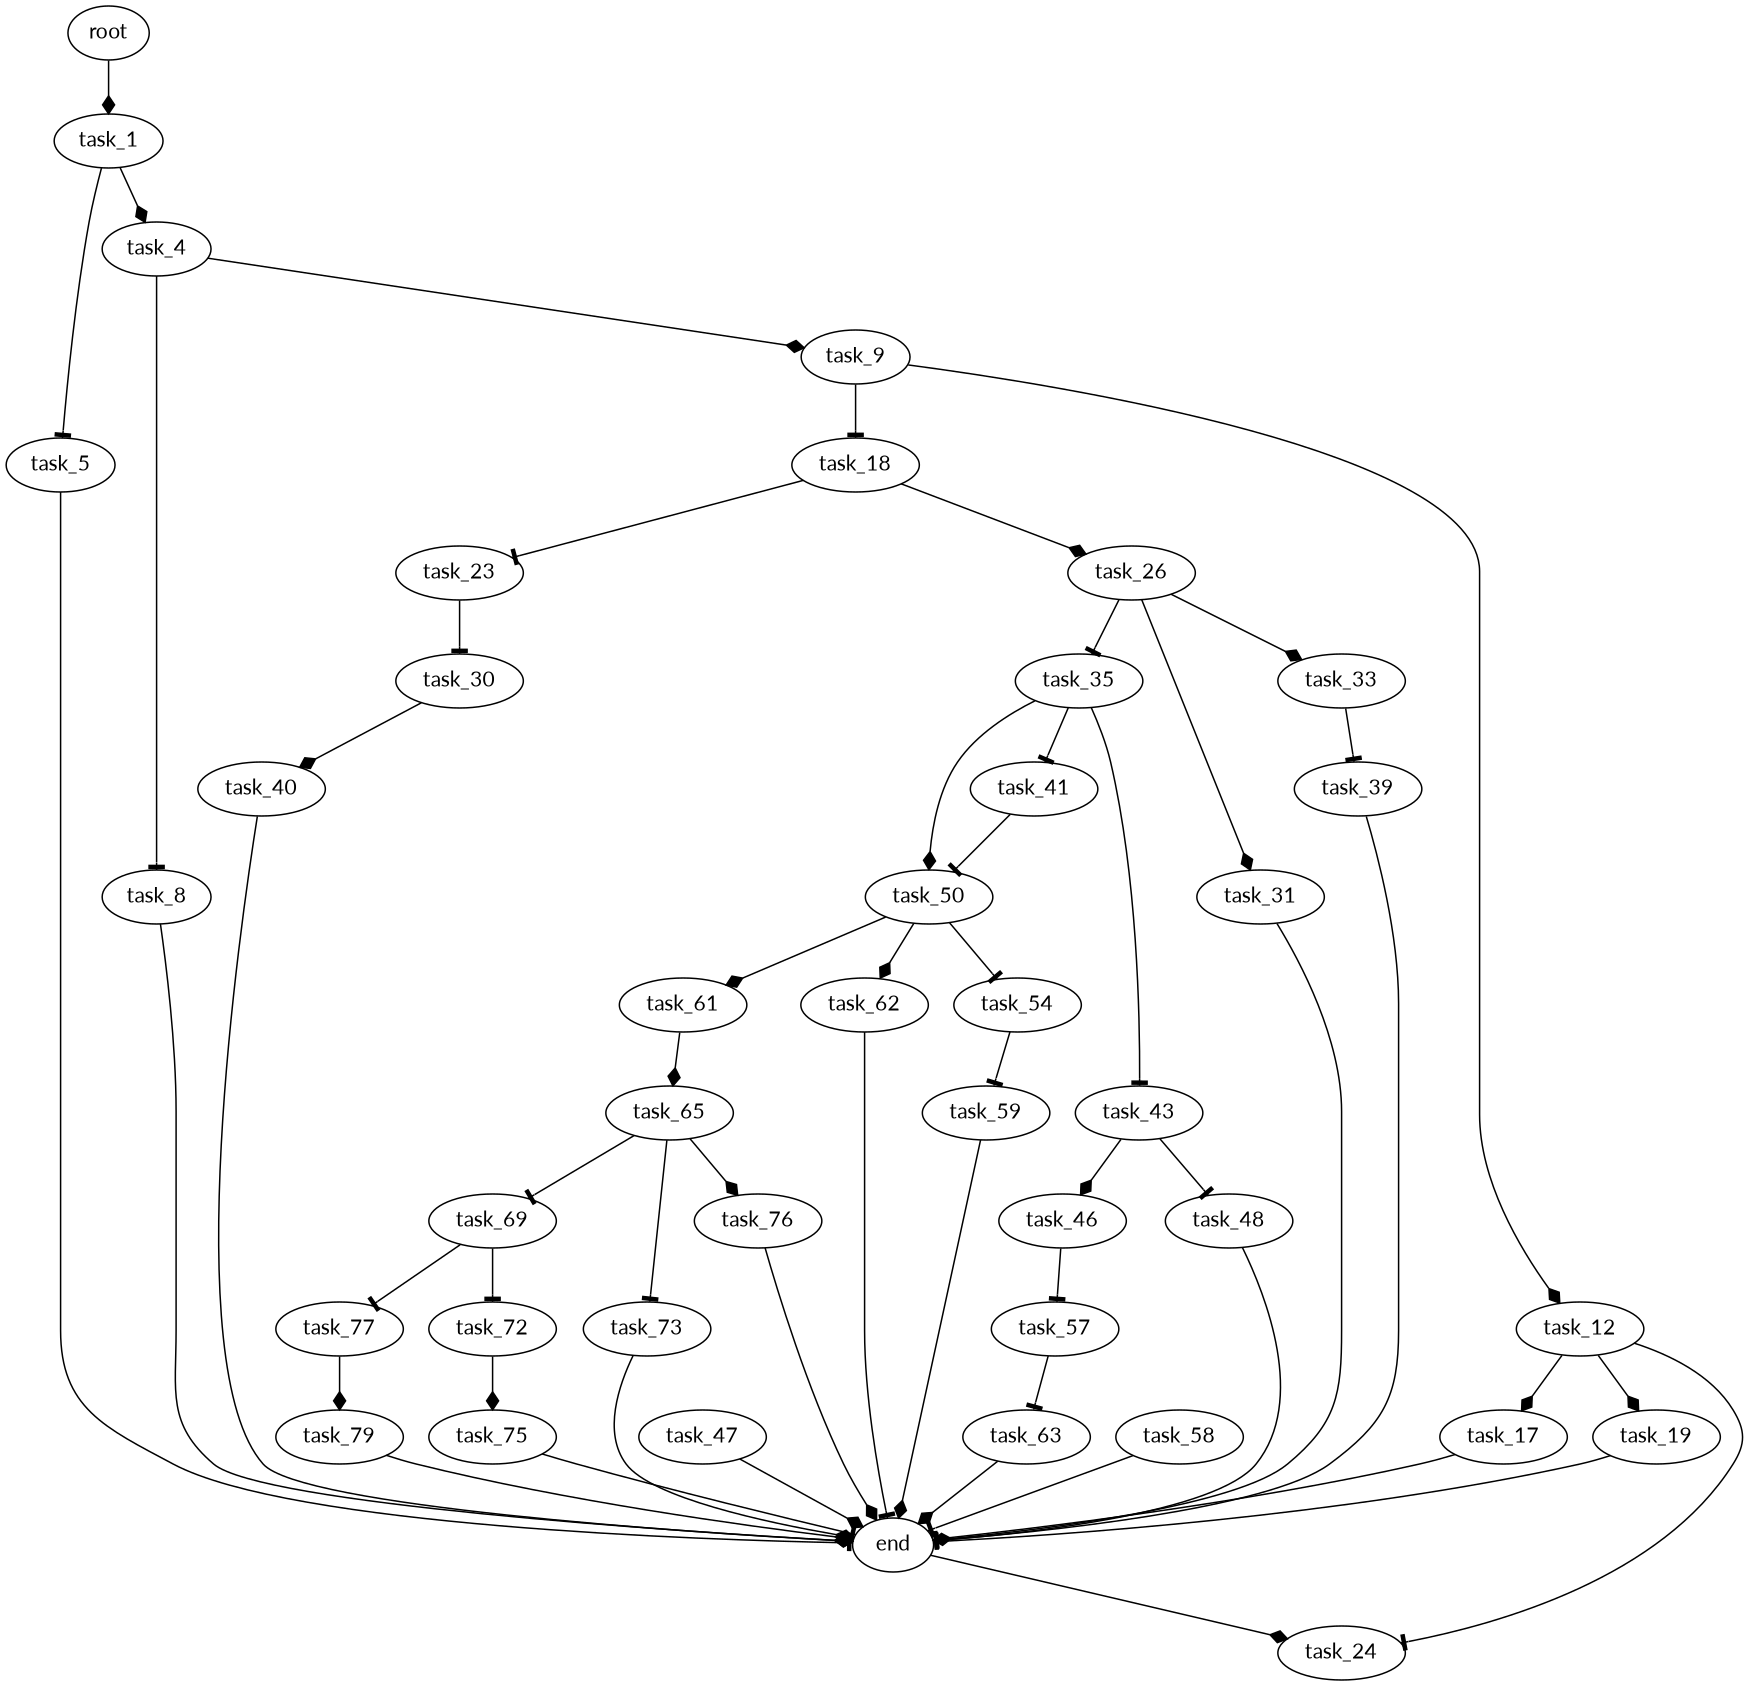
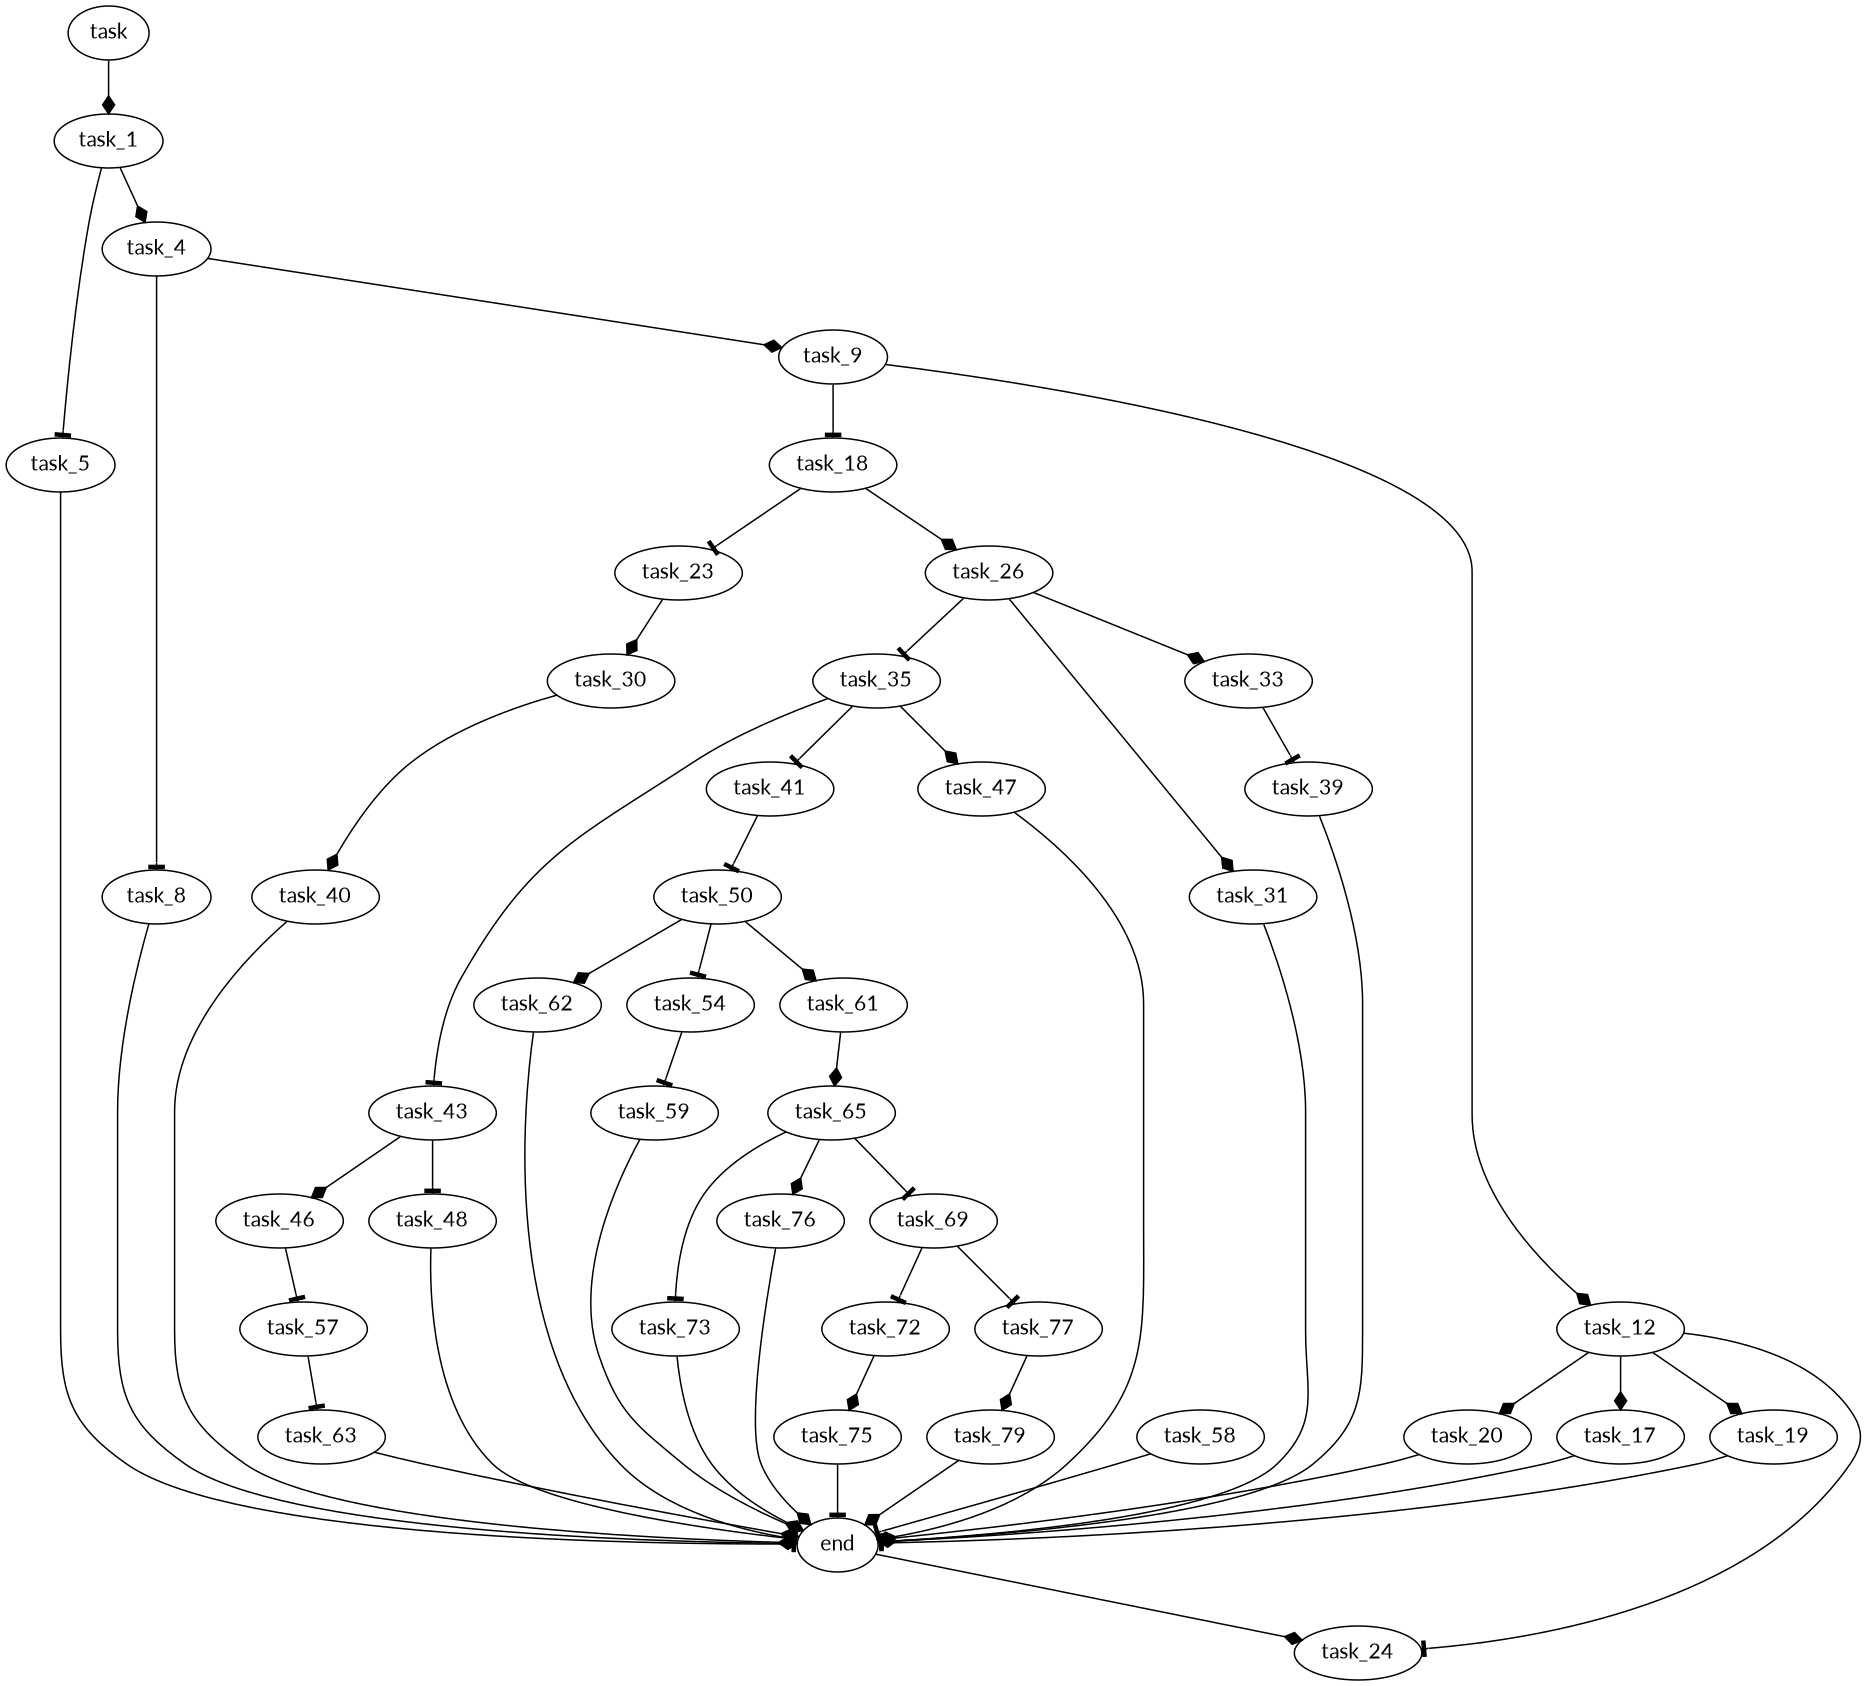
node "root": label "root" -> "task"
edge "task_23" -> "task_30": arrowhead tee -> diamond
edge "task_35" -> "task_50": now "task_35" -> "task_47"
node "task_20": added
